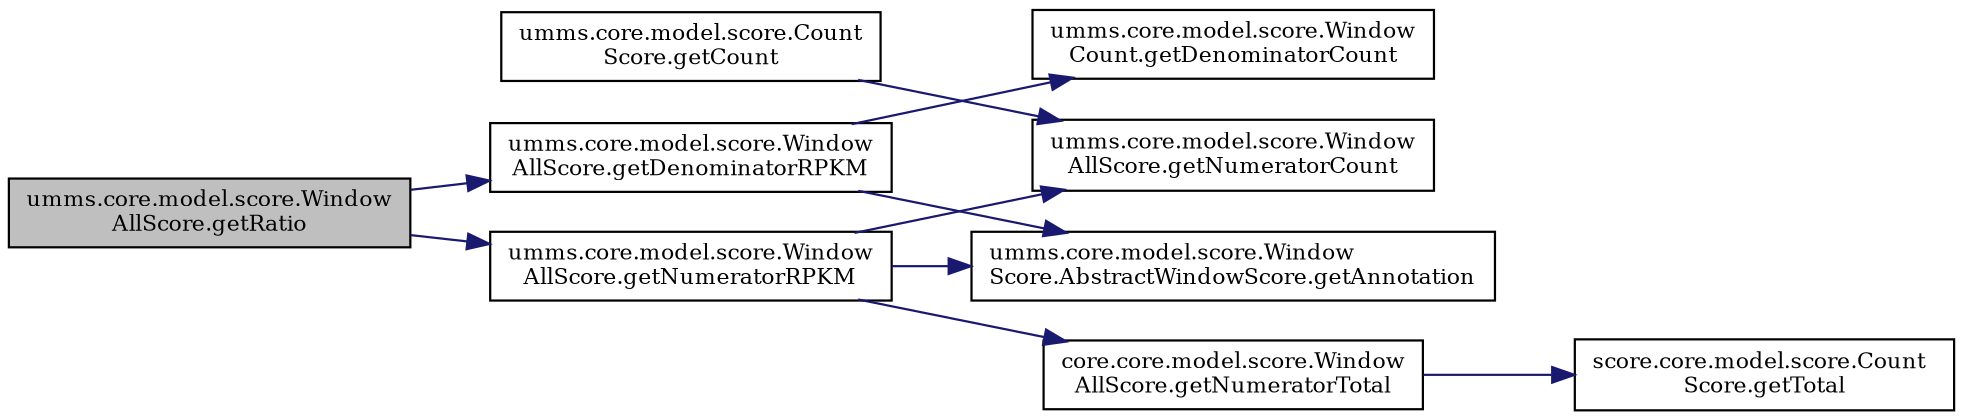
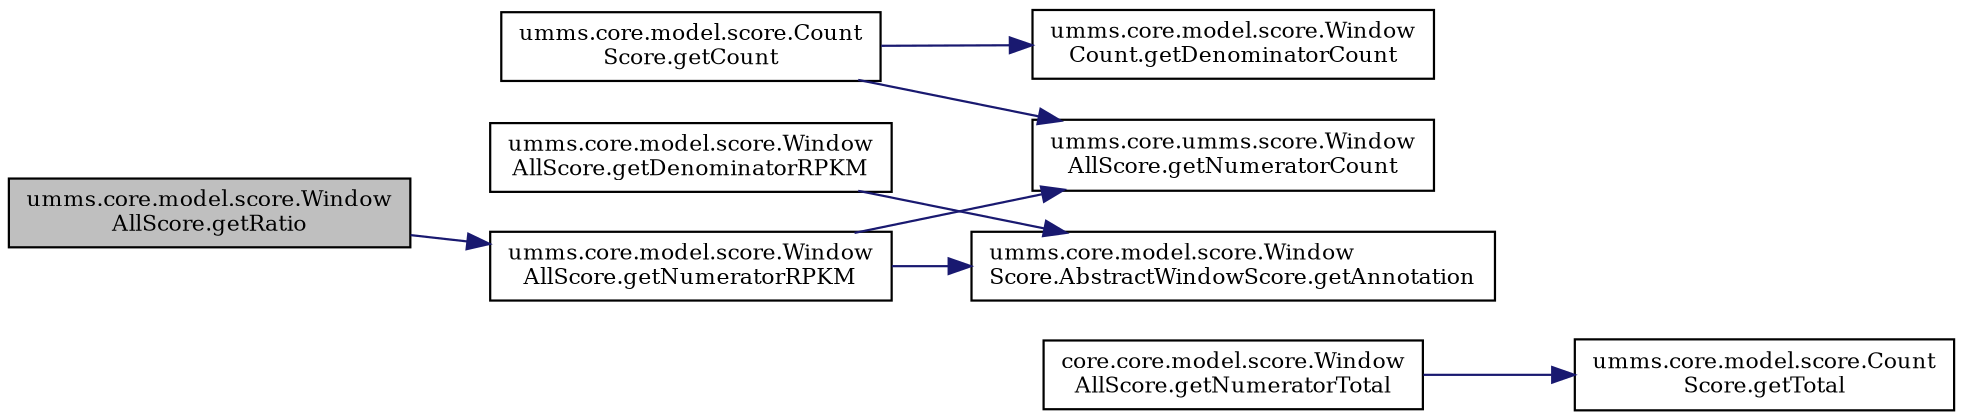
edge "umms.core.model.score.Window AllScore.getDenominatorRPKM" -> "umms.core.model.score.Window Count.getDenominatorCount": now "umms.core.model.score.Count Score.getCount" -> "umms.core.model.score.Window Count.getDenominatorCount"
node "umms.core.model.score.Window AllScore.getNumeratorCount": label "umms.core.model.score.Window AllScore.getNumeratorCount" -> "umms.core.umms.score.Window AllScore.getNumeratorCount"
edge "umms.core.model.score.Window AllScore.getRatio" -> "umms.core.model.score.Window AllScore.getDenominatorRPKM": removed
edge "umms.core.model.score.Window AllScore.getNumeratorRPKM" -> "core.core.model.score.Window AllScore.getNumeratorTotal": removed
node "score.core.model.score.Count Score.getTotal": label "score.core.model.score.Count Score.getTotal" -> "umms.core.model.score.Count Score.getTotal"
